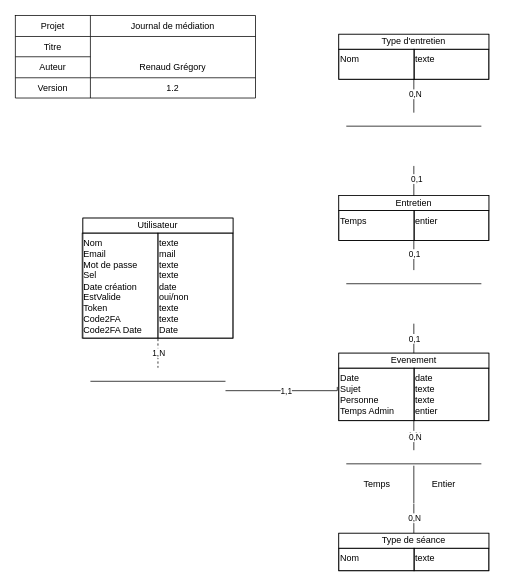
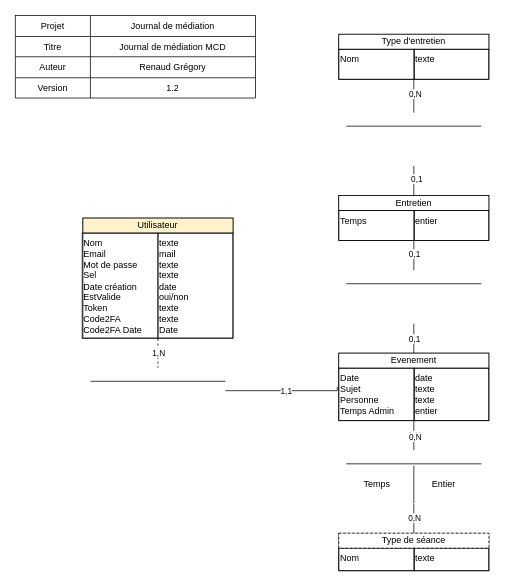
node "Journal de médiation MCD": added
node "Utilisateur": fillcolor #ffffff -> #fff2cc
node "Type de séance": style solid -> dashed
